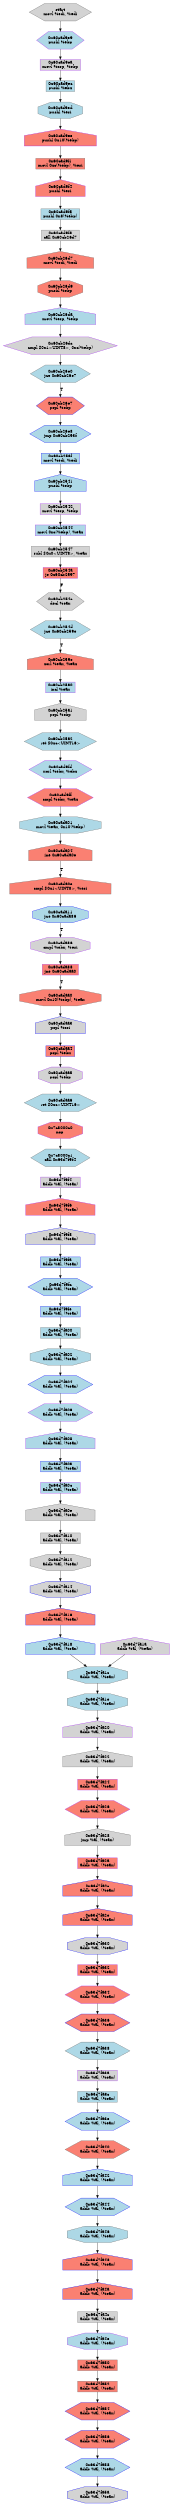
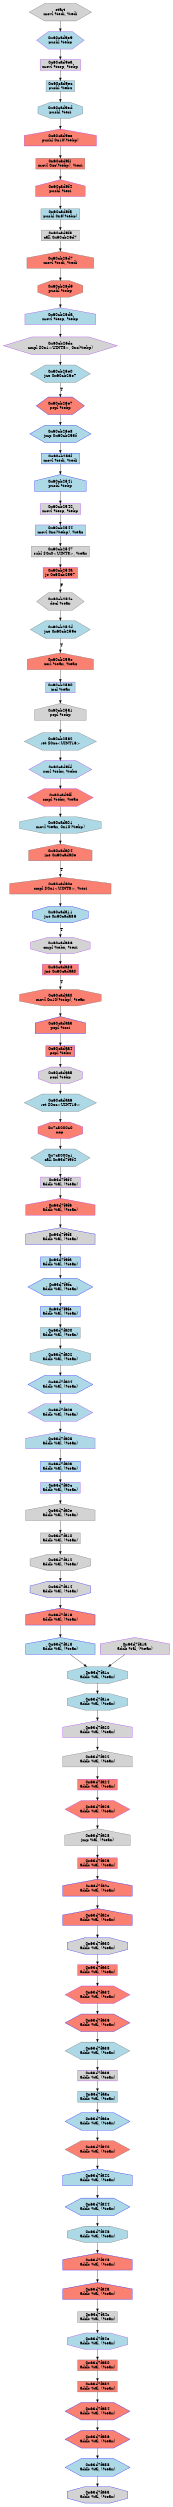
node "0x60cadaa3 popl %esi": fillcolor lightgrey -> salmon
